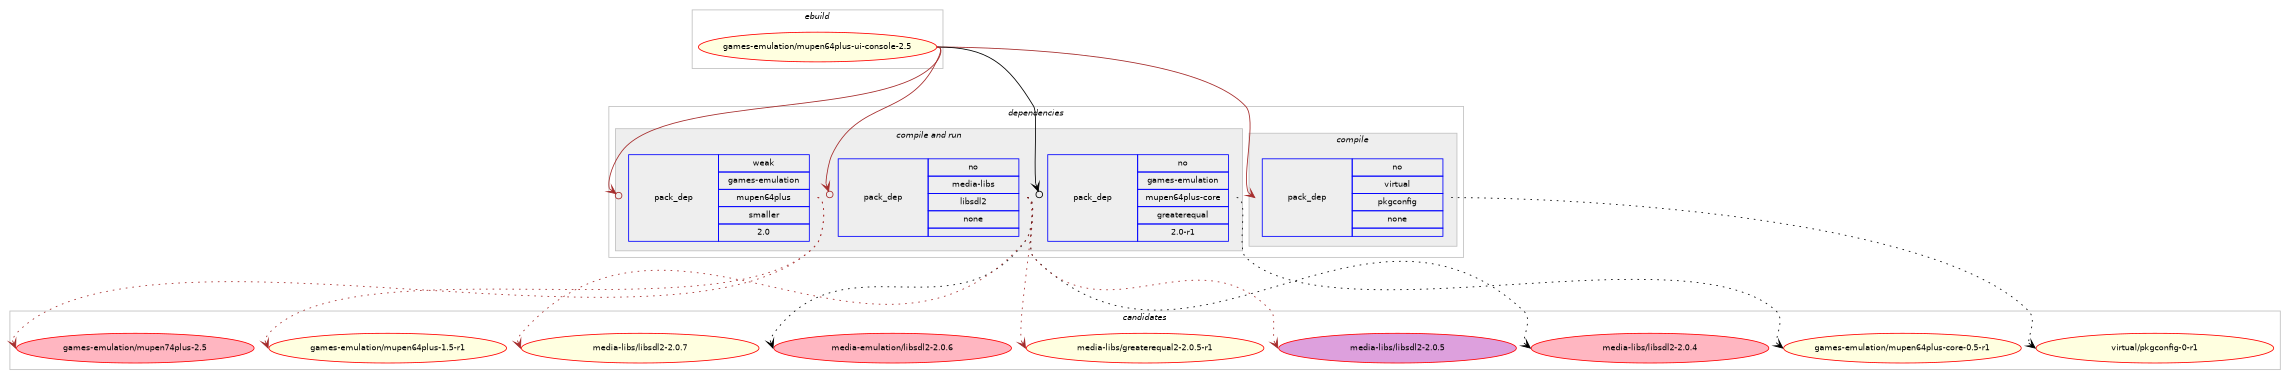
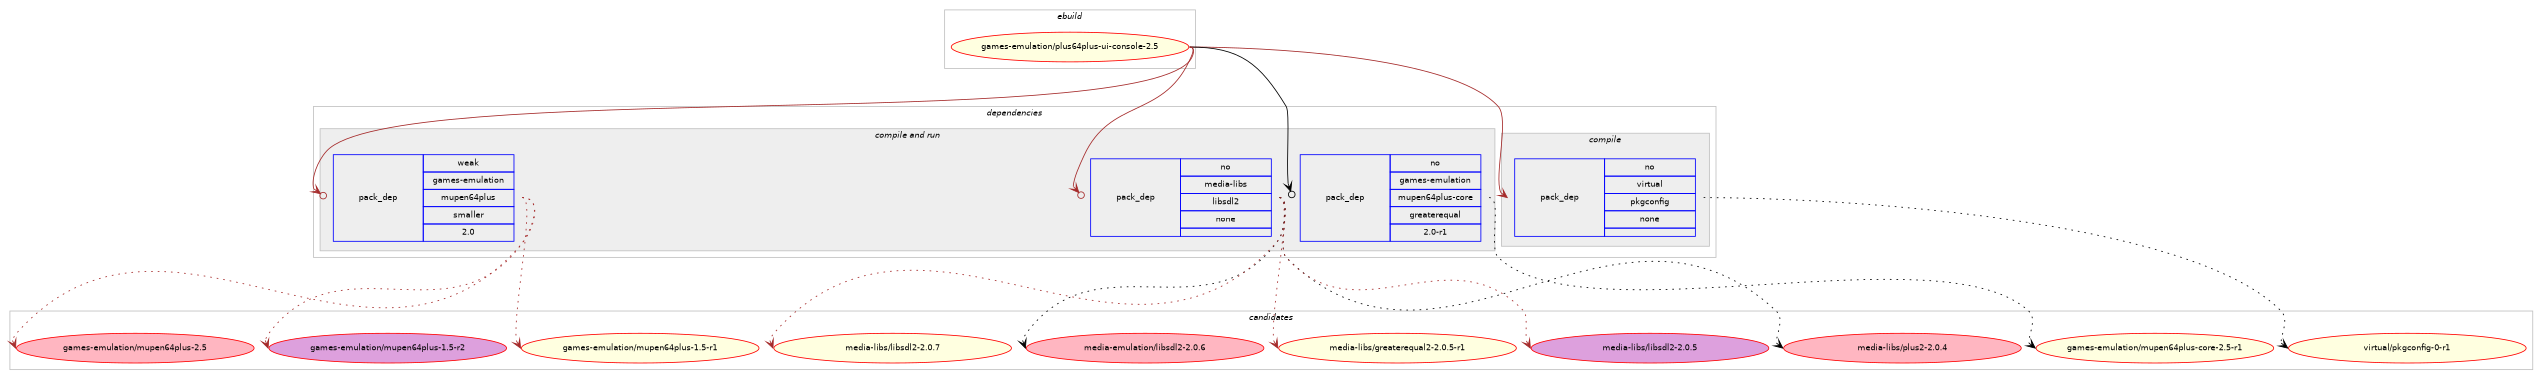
node "games-emulation/mupen64plus-ui-console-2.5": label "games-emulation/mupen64plus-ui-console-2.5" -> "games-emulation/plus64plus-ui-console-2.5"
node "games-emulation/mupen74plus-2.5": label "games-emulation/mupen74plus-2.5" -> "games-emulation/mupen64plus-2.5"
node "games-emulation/mupen64plus-1.5-r2": added
node "media-libs/libsdl2-2.0.4": label "media-libs/libsdl2-2.0.4" -> "media-libs/plus2-2.0.4"
node "games-emulation/mupen64plus-core-0.5-r1": label "games-emulation/mupen64plus-core-0.5-r1" -> "games-emulation/mupen64plus-core-2.5-r1"
